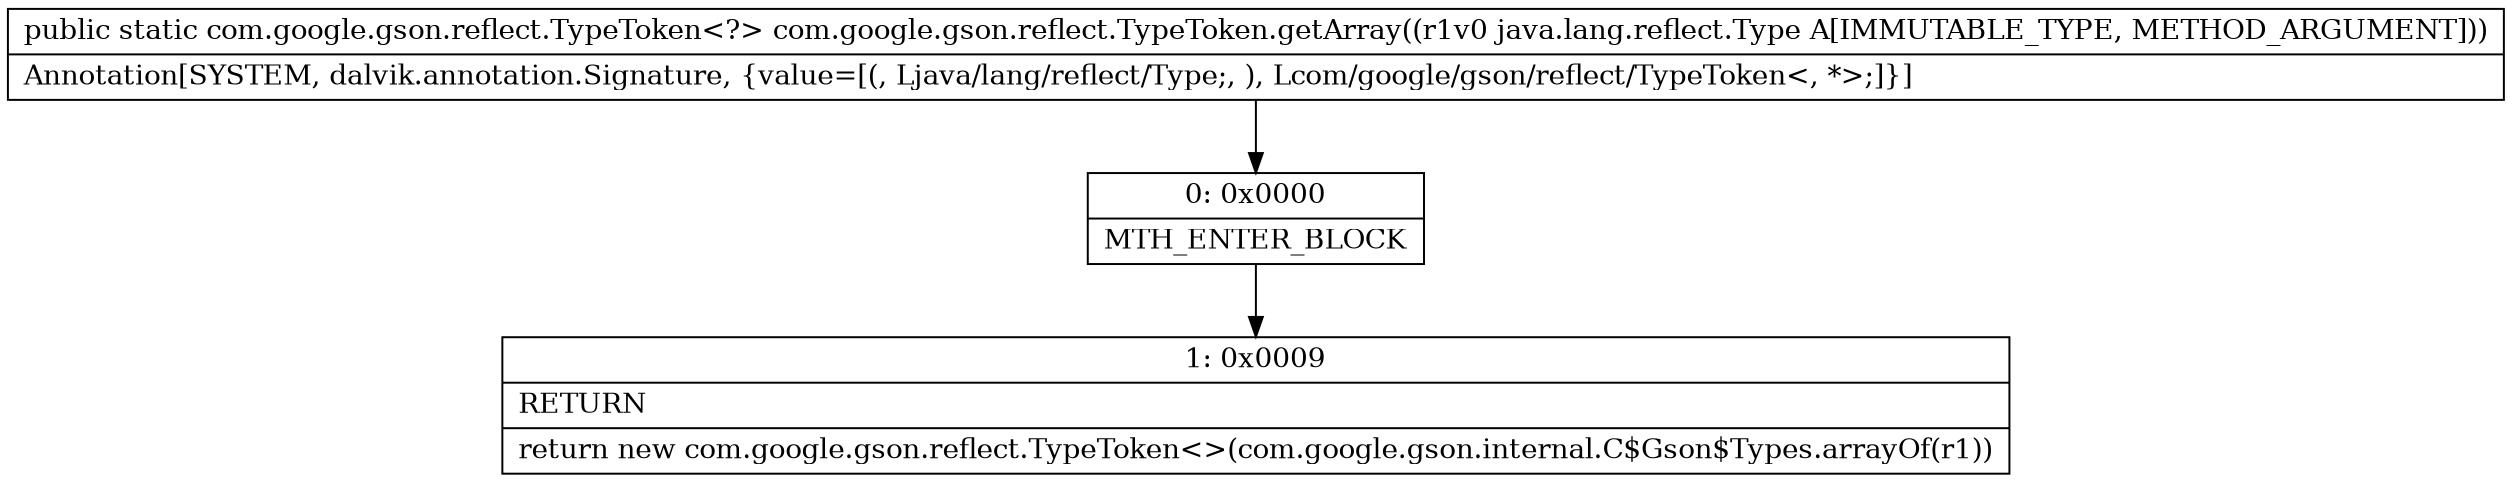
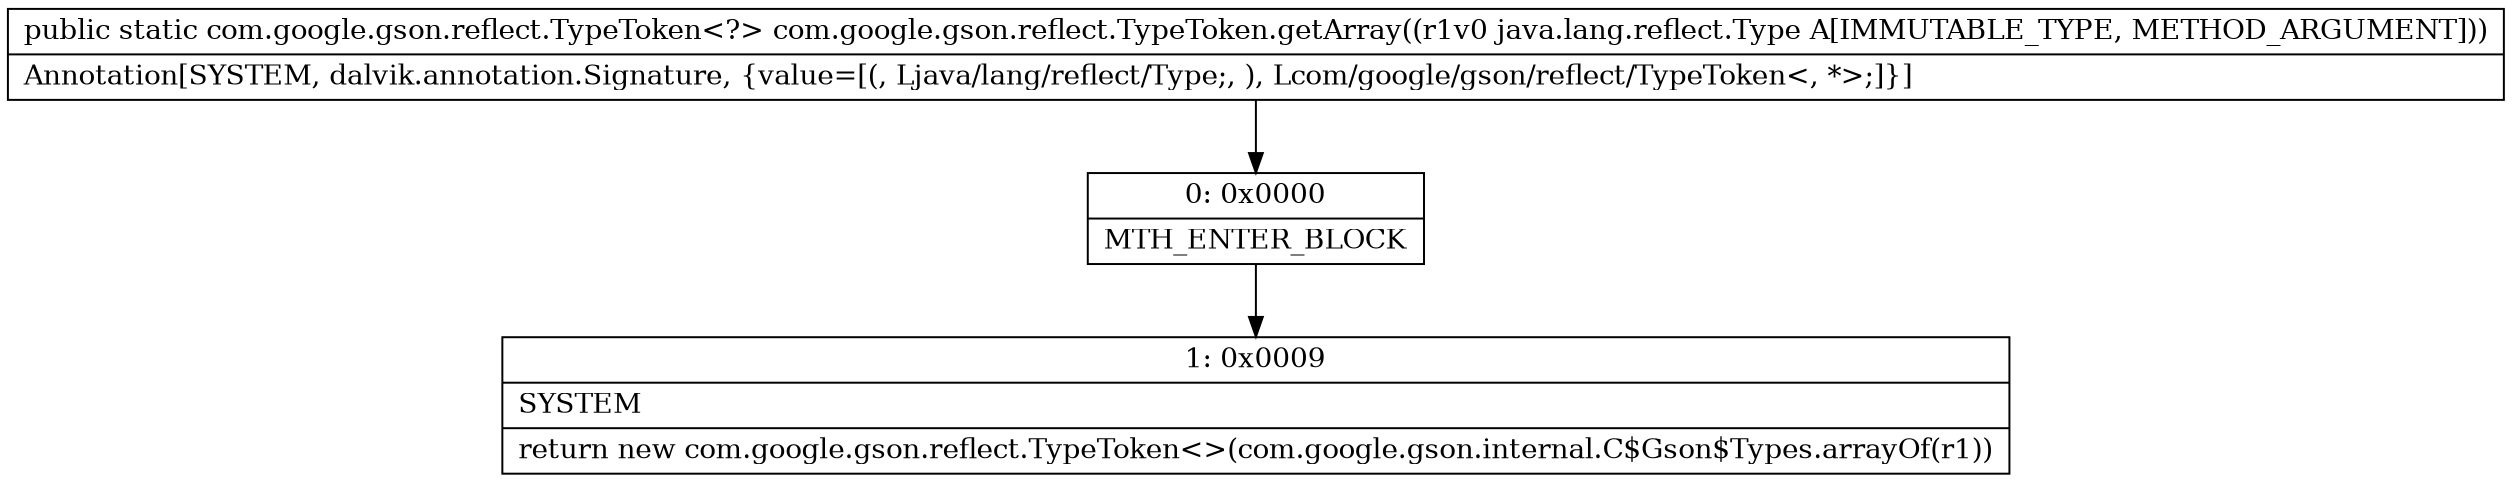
node "1: 0x0009": text "RETURN" -> "SYSTEM"
